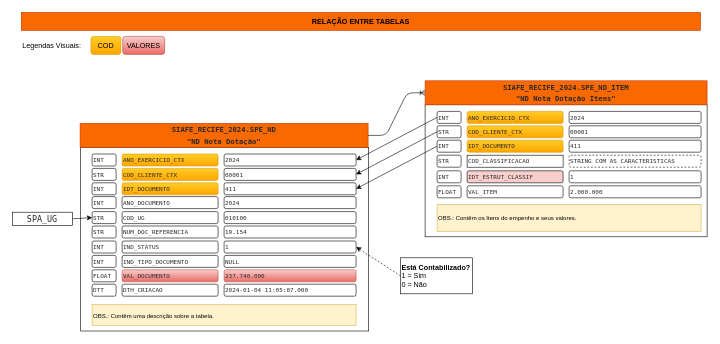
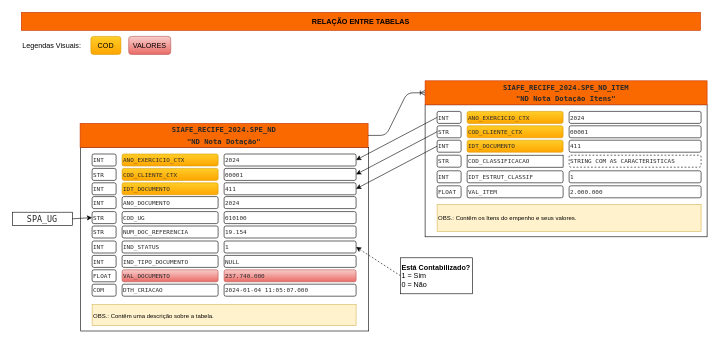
node "VALORES": moved (144, 45) -> (150, 45)
node "IDT_ESTRUT_CLASSIF": fillcolor #f8cecc -> #ffffff
node "DTT": label "DTT" -> "COM"
